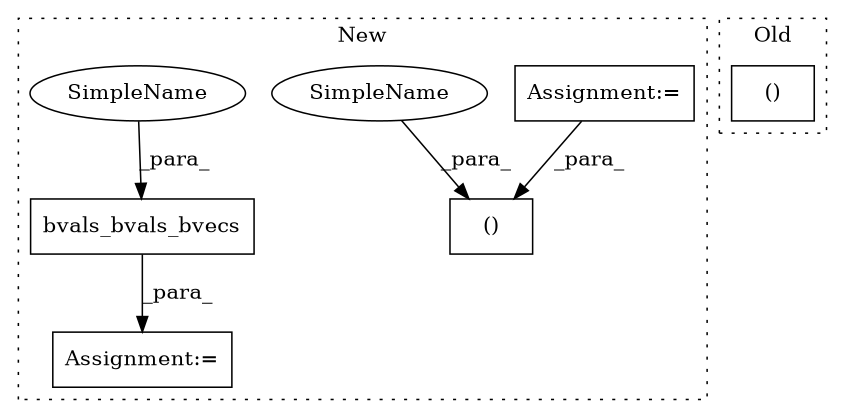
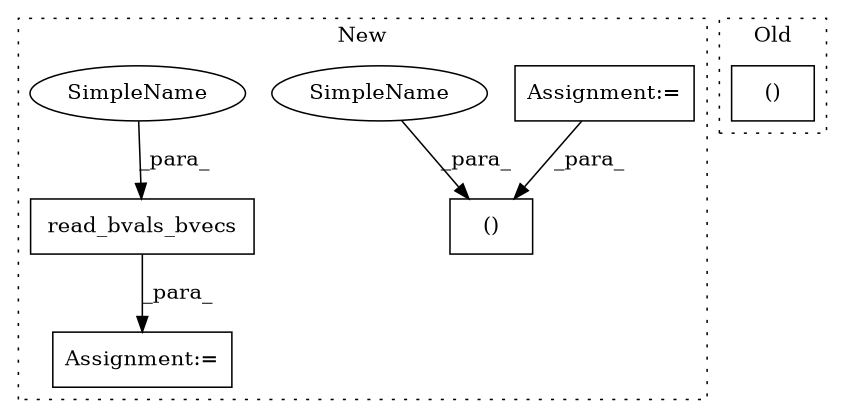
node "bvals_bvals_bvecs": label "bvals_bvals_bvecs" -> "read_bvals_bvecs"
